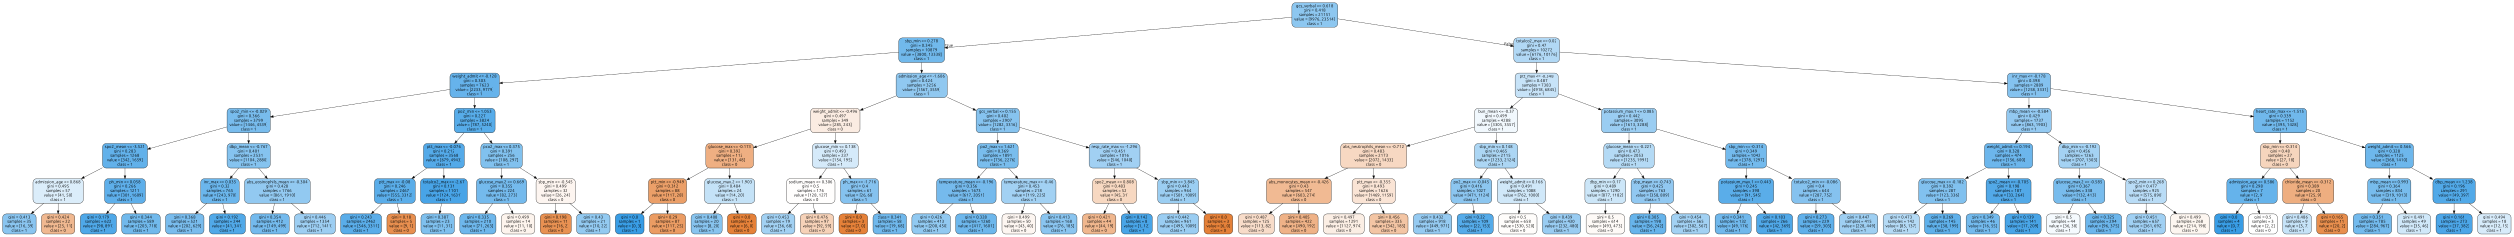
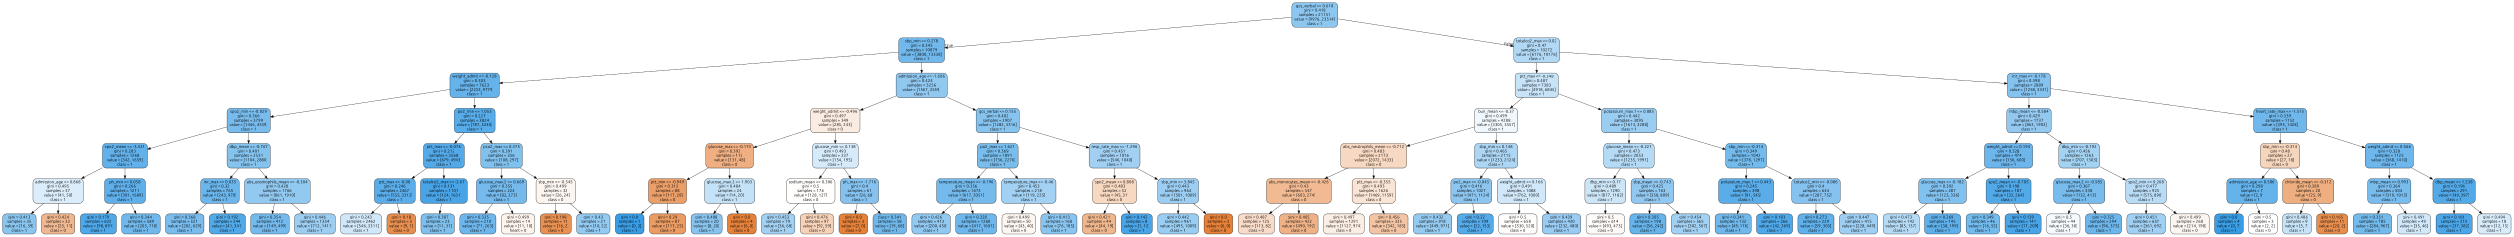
node "gini = 0.243 samples = 2462 value = [546, 3311] class = 1": fillcolor #5aade9 -> #d0e8f9
node "gini = 0.499 samples = 14 value = [11, 10] class = 0": label "gini = 0.499 samples = 14 value = [11, 10] class = 0" -> "gini = 0.499 samples = 14 value = [11, 10] heart = 0"
